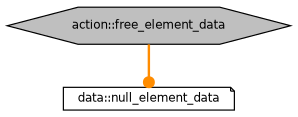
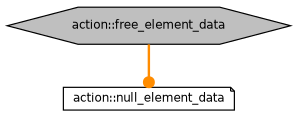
node "data::null_element_data": label "data::null_element_data" -> "action::null_element_data"
